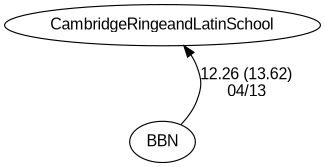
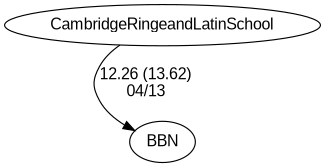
edge "BBN" -> "CambridgeRingeandLatinSchool": reversed
